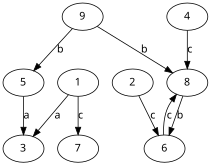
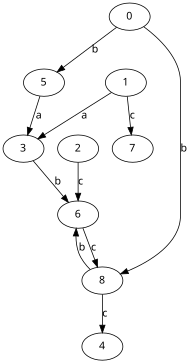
node "9": label "9" -> "0"
edge "4" -> "8": reversed
edge "3" -> "6": added, label "b"
